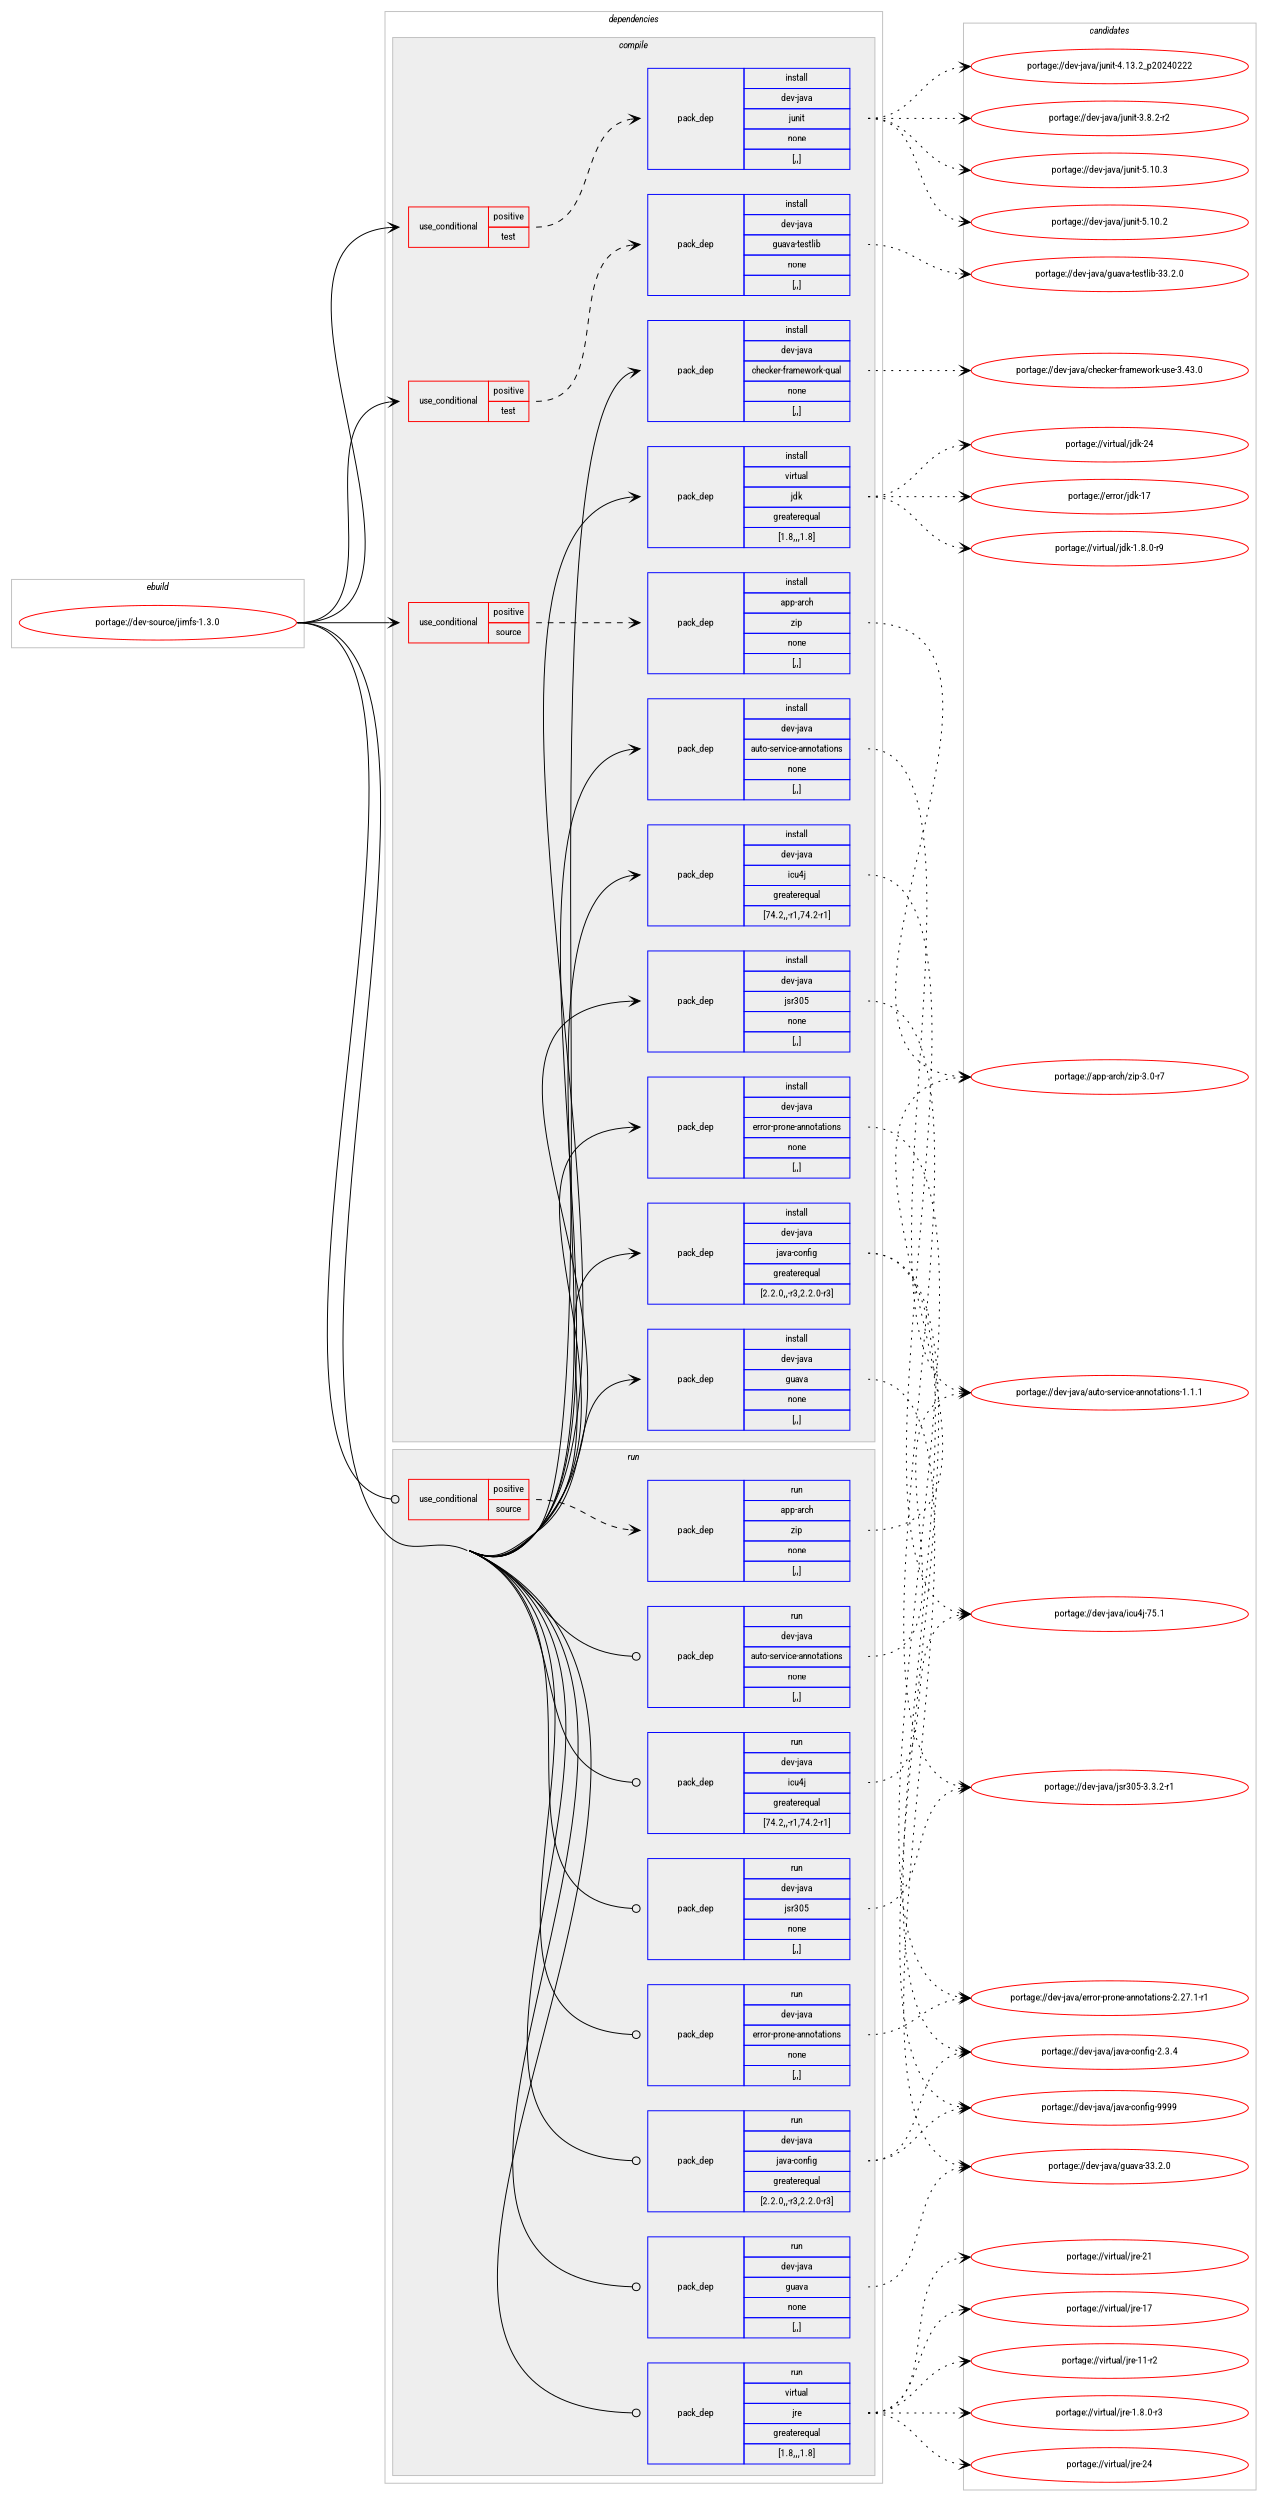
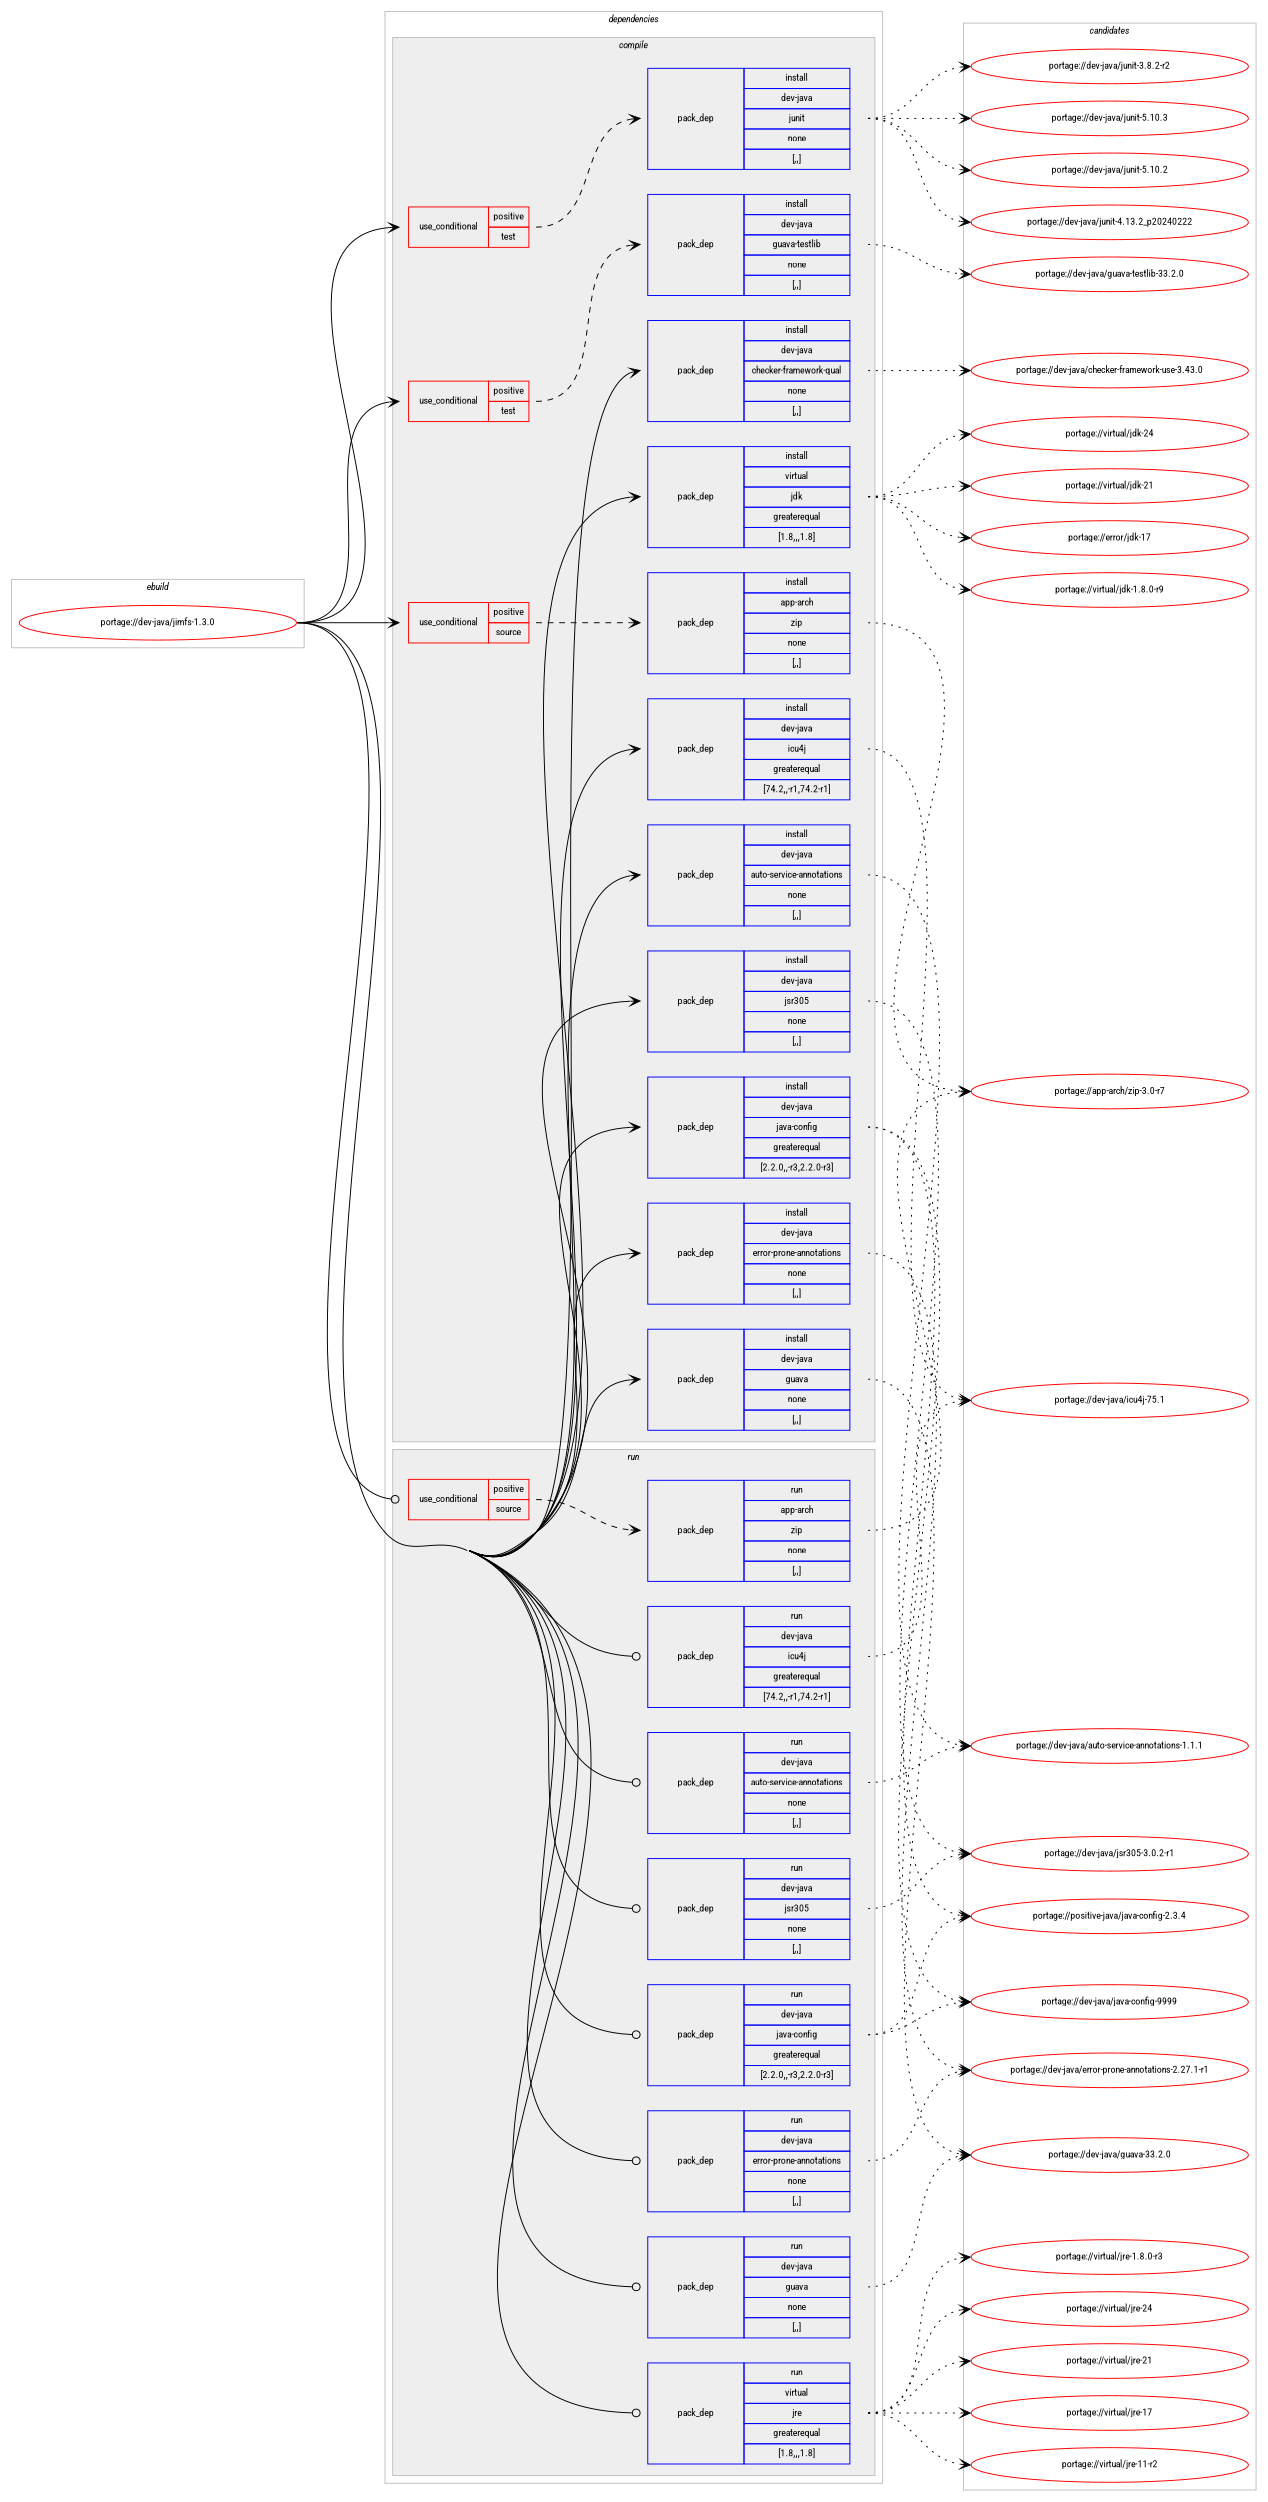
node "portage://virtual/jdk-21": added
node "portage://dev-source/jimfs-1.3.0": label "portage://dev-source/jimfs-1.3.0" -> "portage://dev-java/jimfs-1.3.0"
node "portage://dev-java/jsr305-3.3.2-r1": label "portage://dev-java/jsr305-3.3.2-r1" -> "portage://dev-java/jsr305-3.0.2-r1"
node "portage://dev-java/java-config-2.3.4": label "portage://dev-java/java-config-2.3.4" -> "portage://positive-java/java-config-2.3.4"
